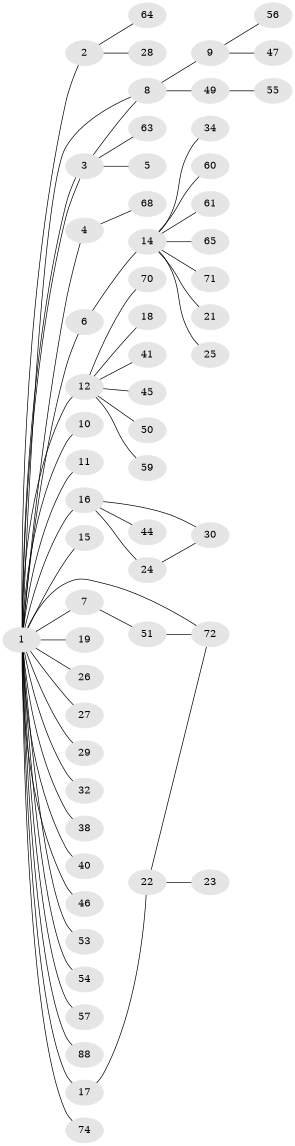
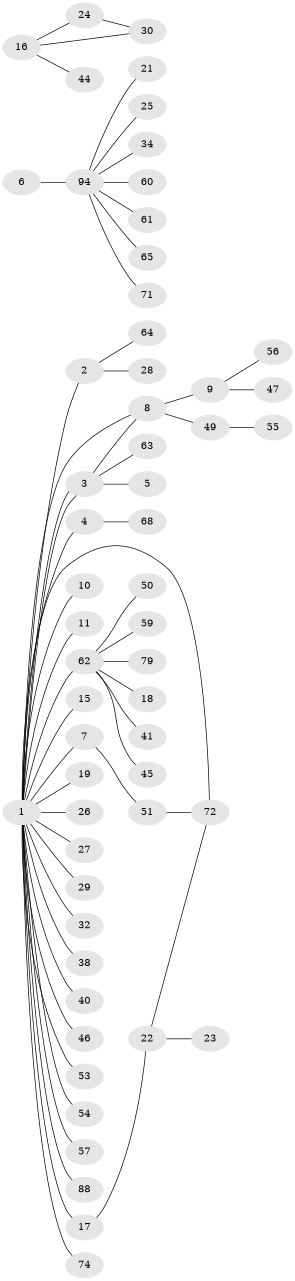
node "14": label "14" -> "94"
node "70": label "70" -> "79"
node "12": label "12" -> "62"
edge "6" -- "1": removed
edge "16" -- "1": removed
